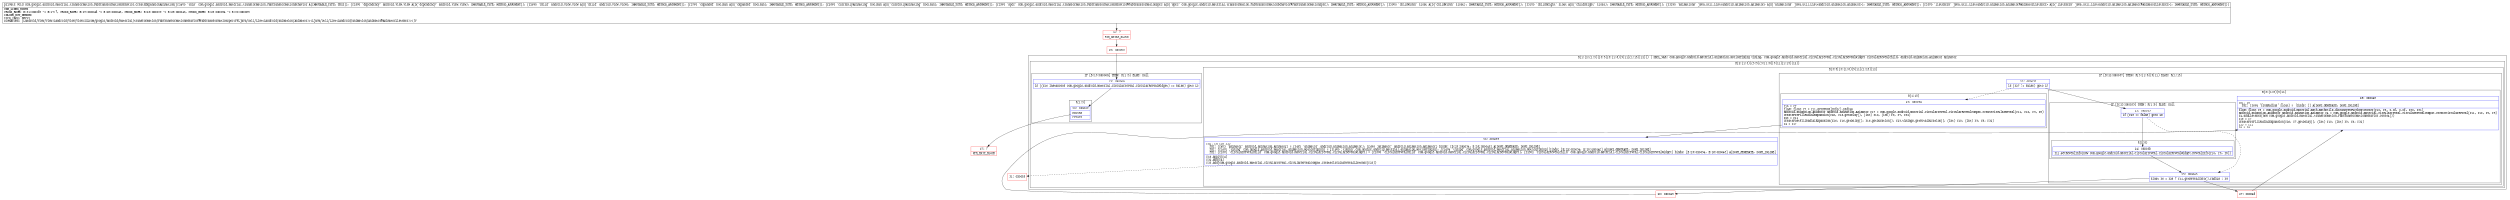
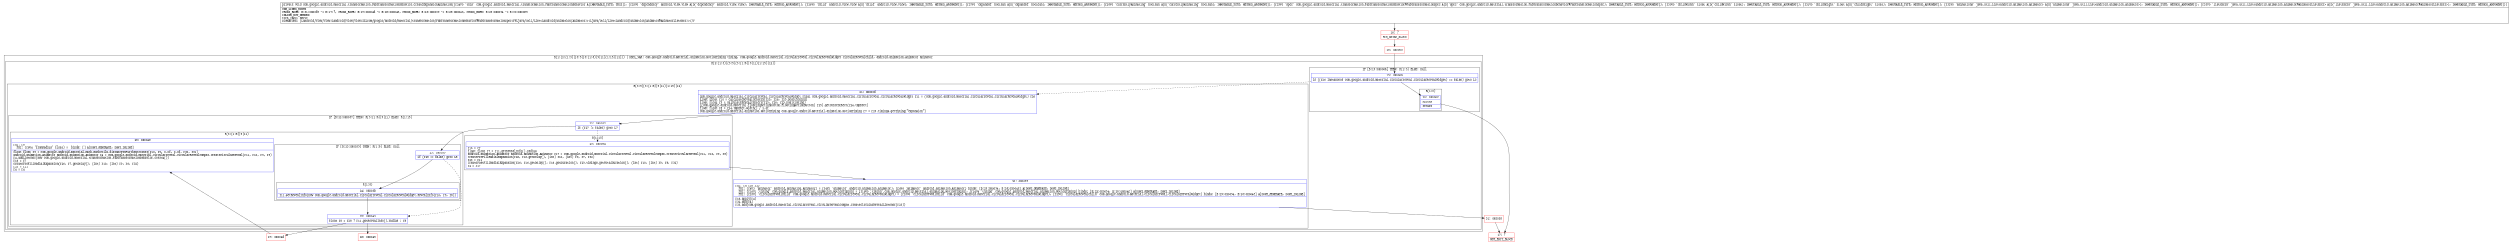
node "21: 0x000d": added
edge "26: 0x0045" -> "28: 0x004e": removed
edge "30: 0x00e5" -> "31: 0x00f8": style dashed -> solid
edge "31: 0x00f8" -> "17: ?": added
